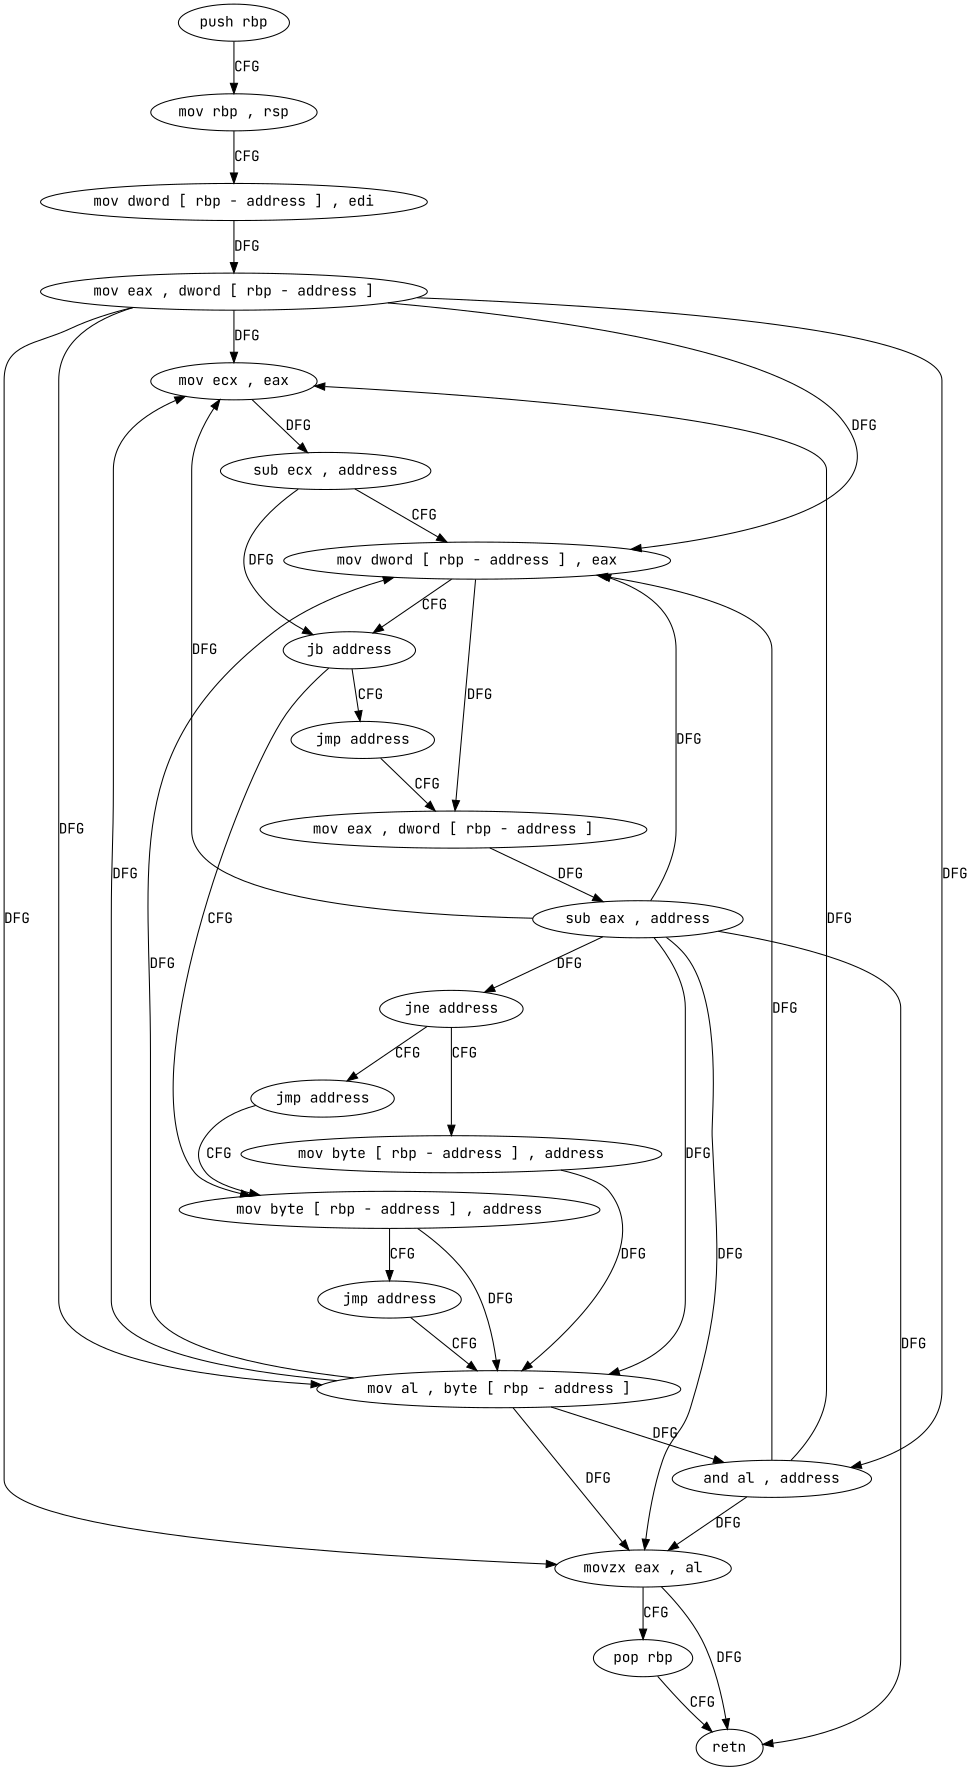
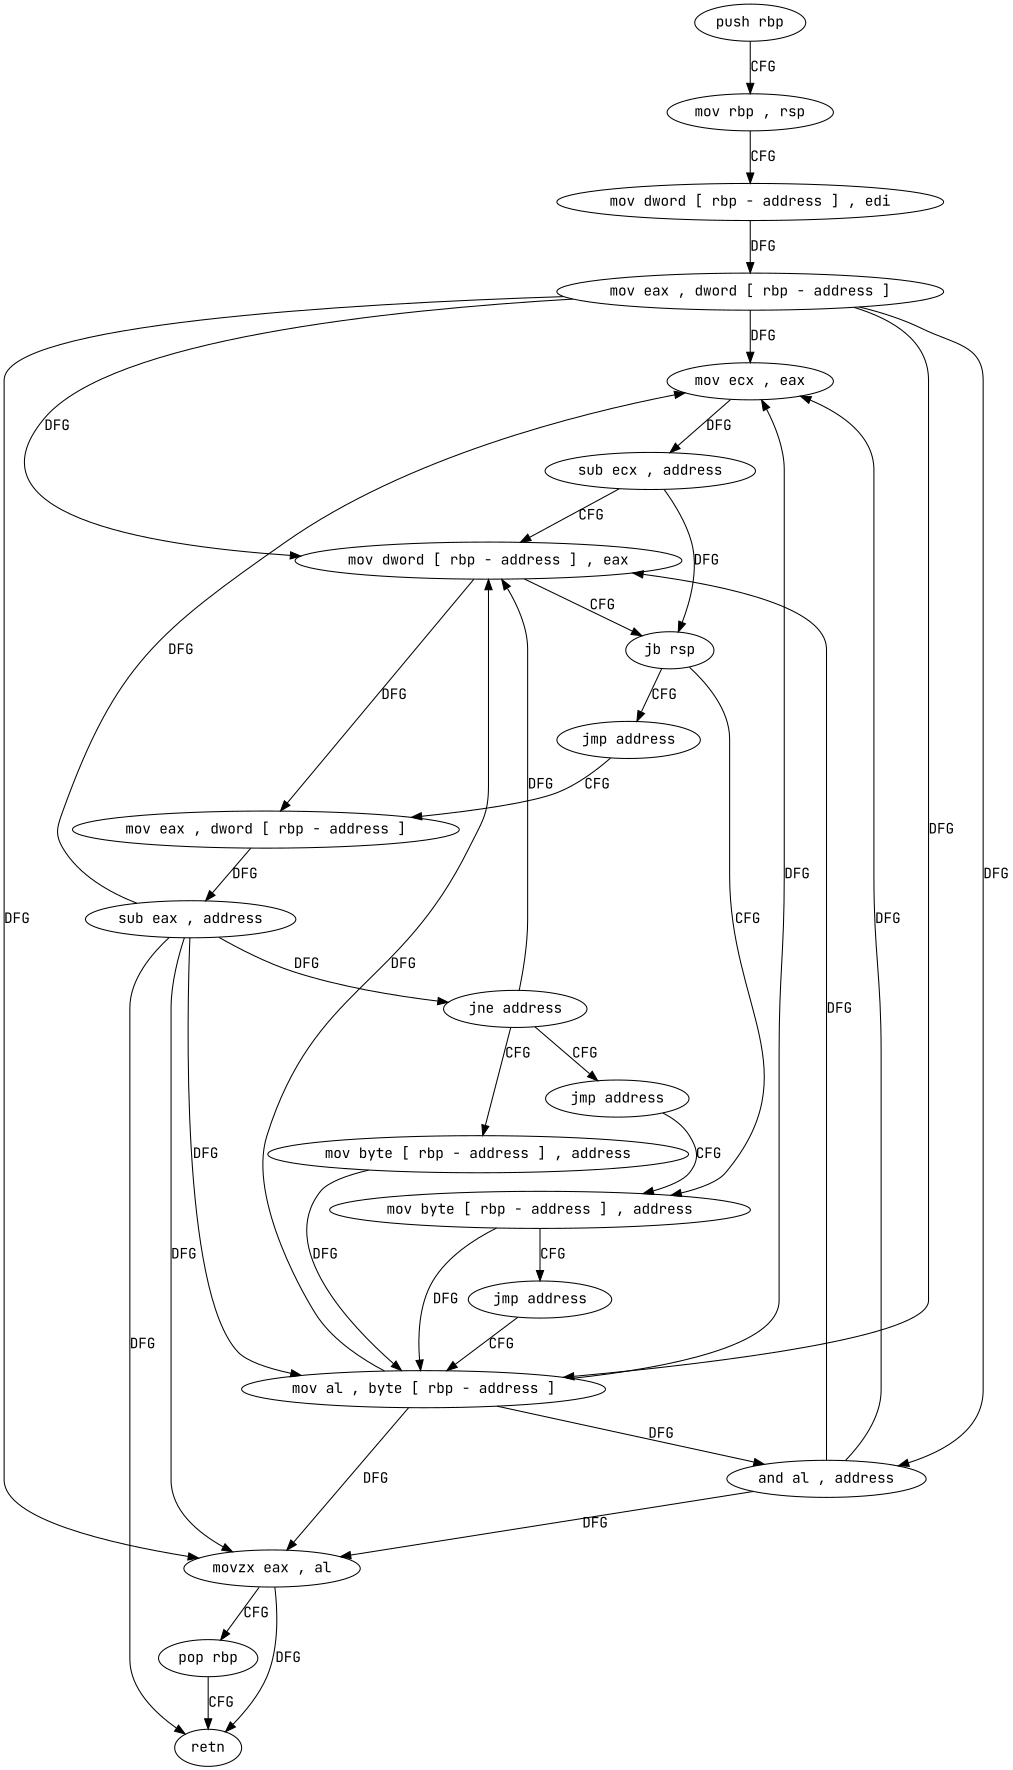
node "jb address": label "jb address" -> "jb rsp"
edge "sub eax , address" -> "mov dword [ rbp - address ] , eax": now "jne address" -> "mov dword [ rbp - address ] , eax"
